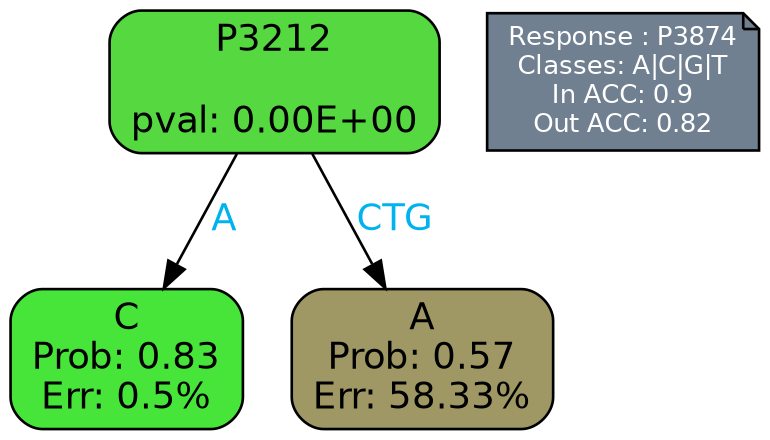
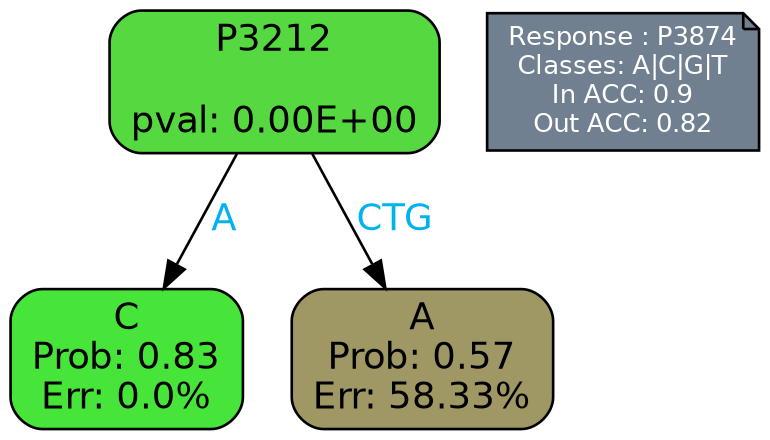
node "C Prob: 0.83 Err: 0.5%": label "C Prob: 0.83 Err: 0.5%" -> "C Prob: 0.83 Err: 0.0%"
